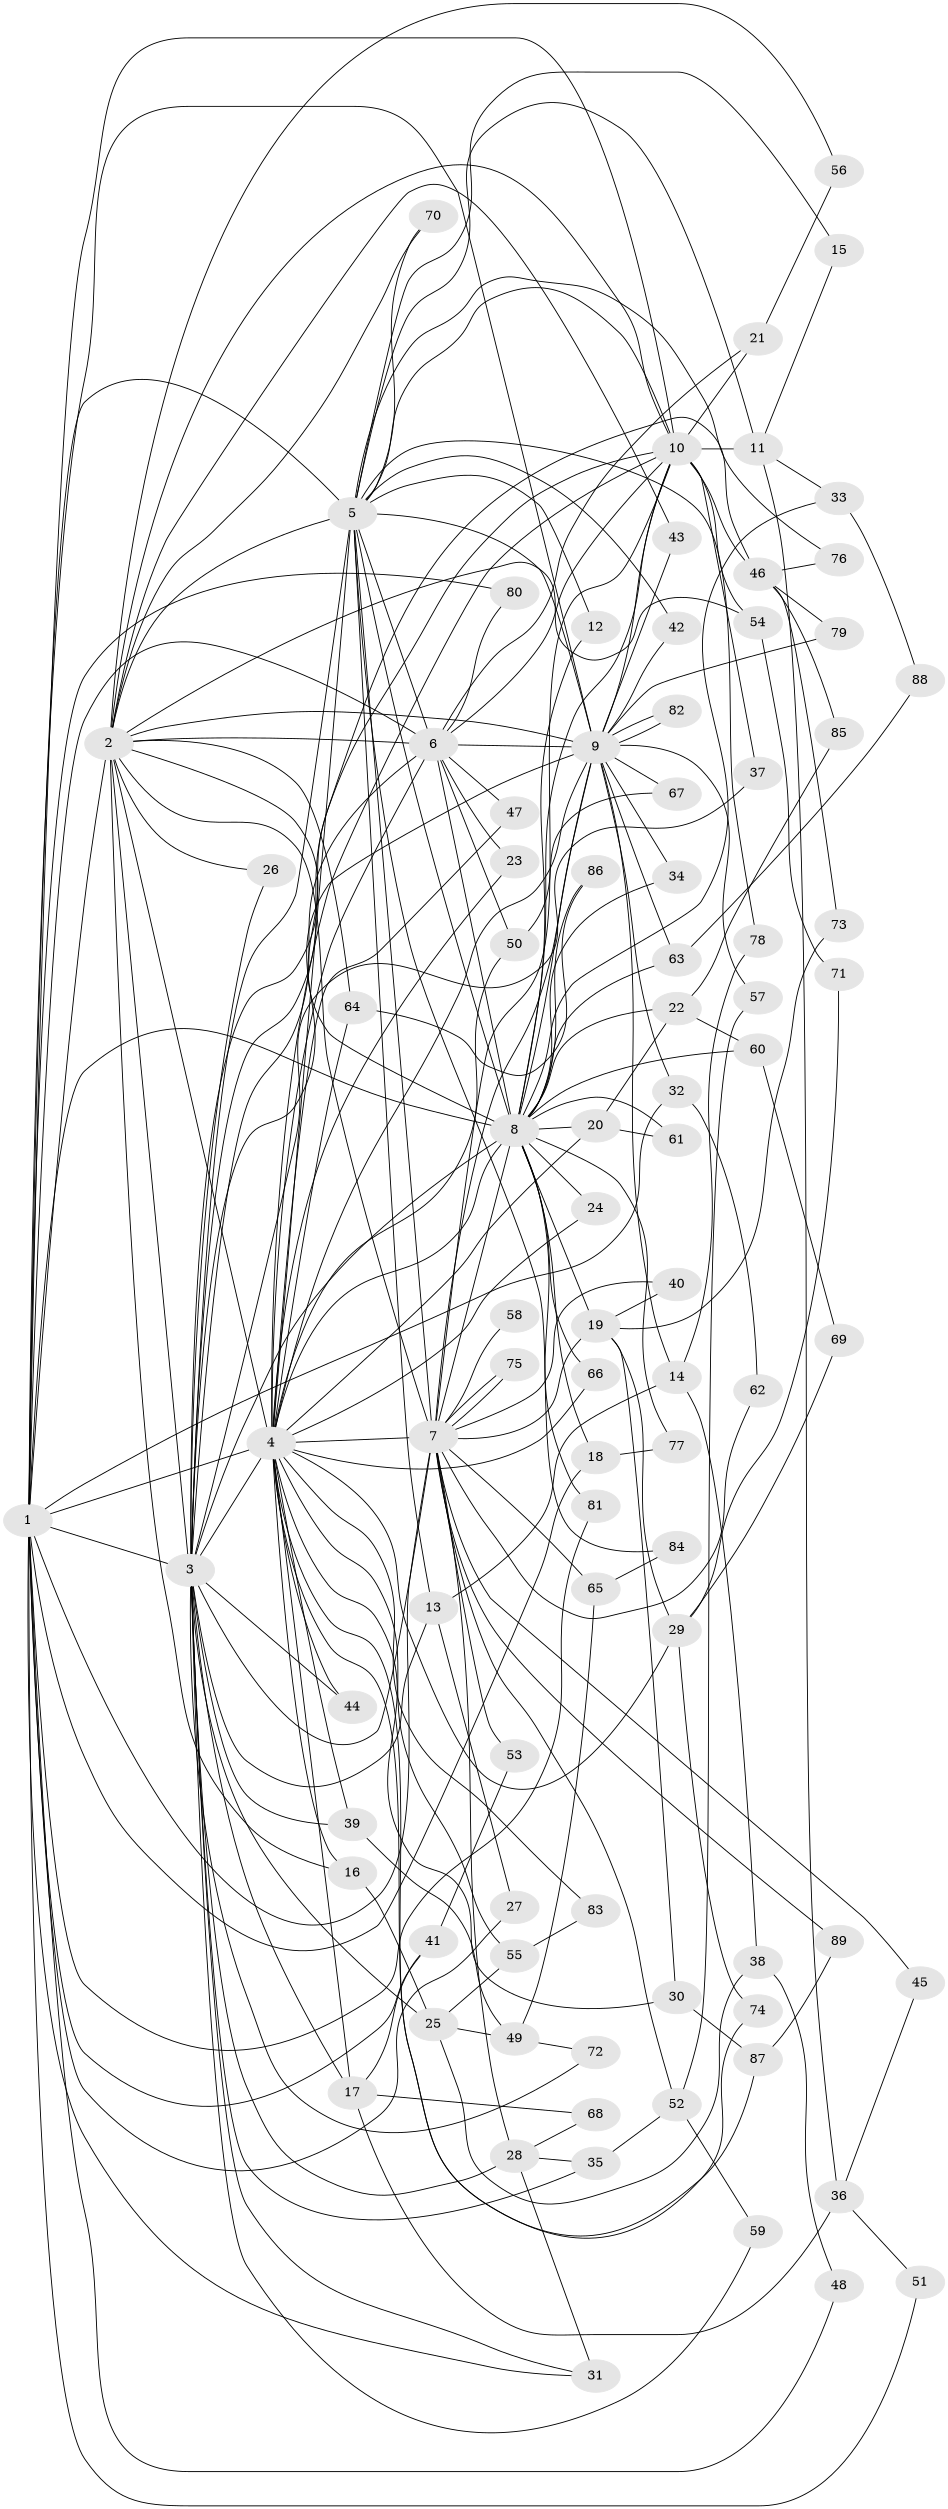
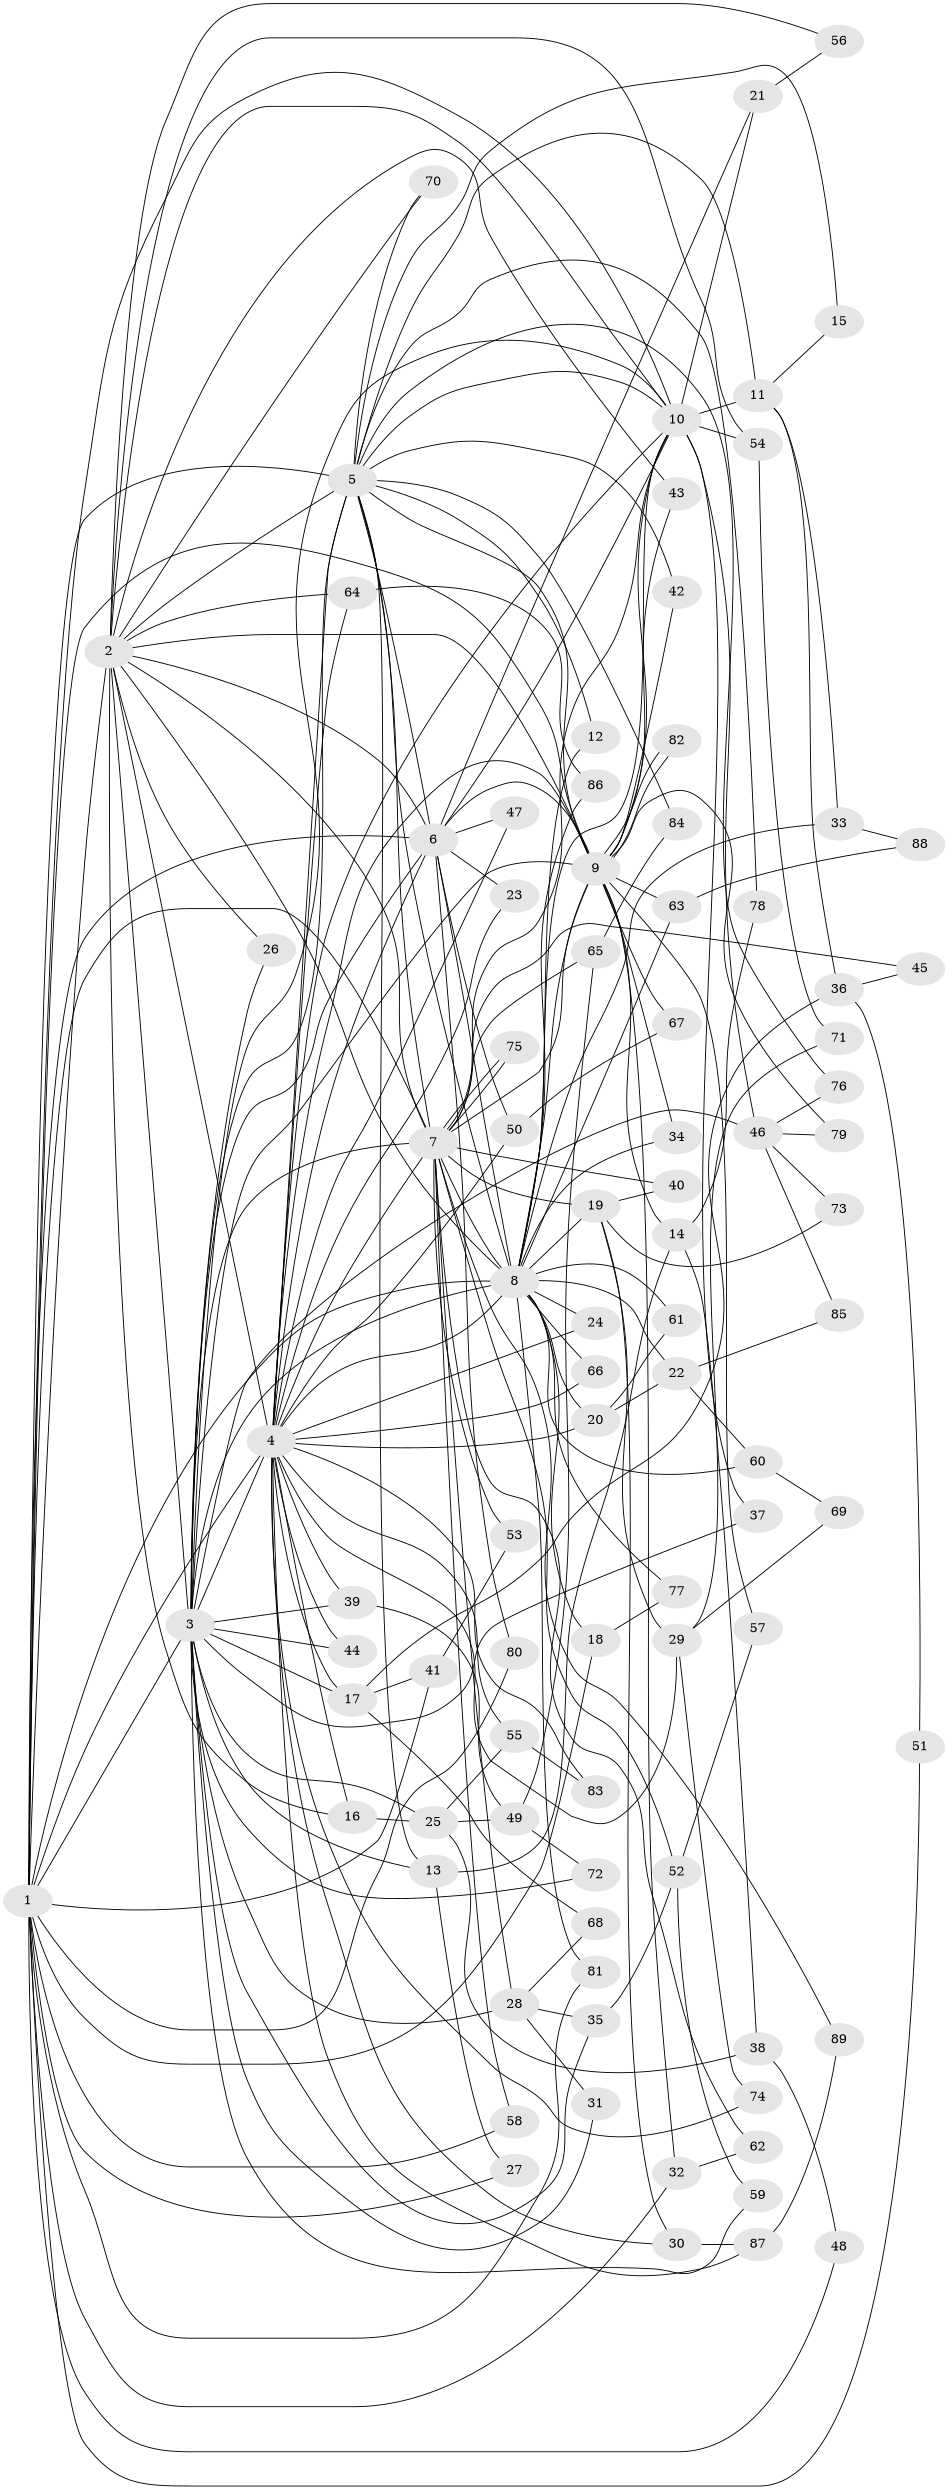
edge "1" -- "31": now "1" -- "58"
